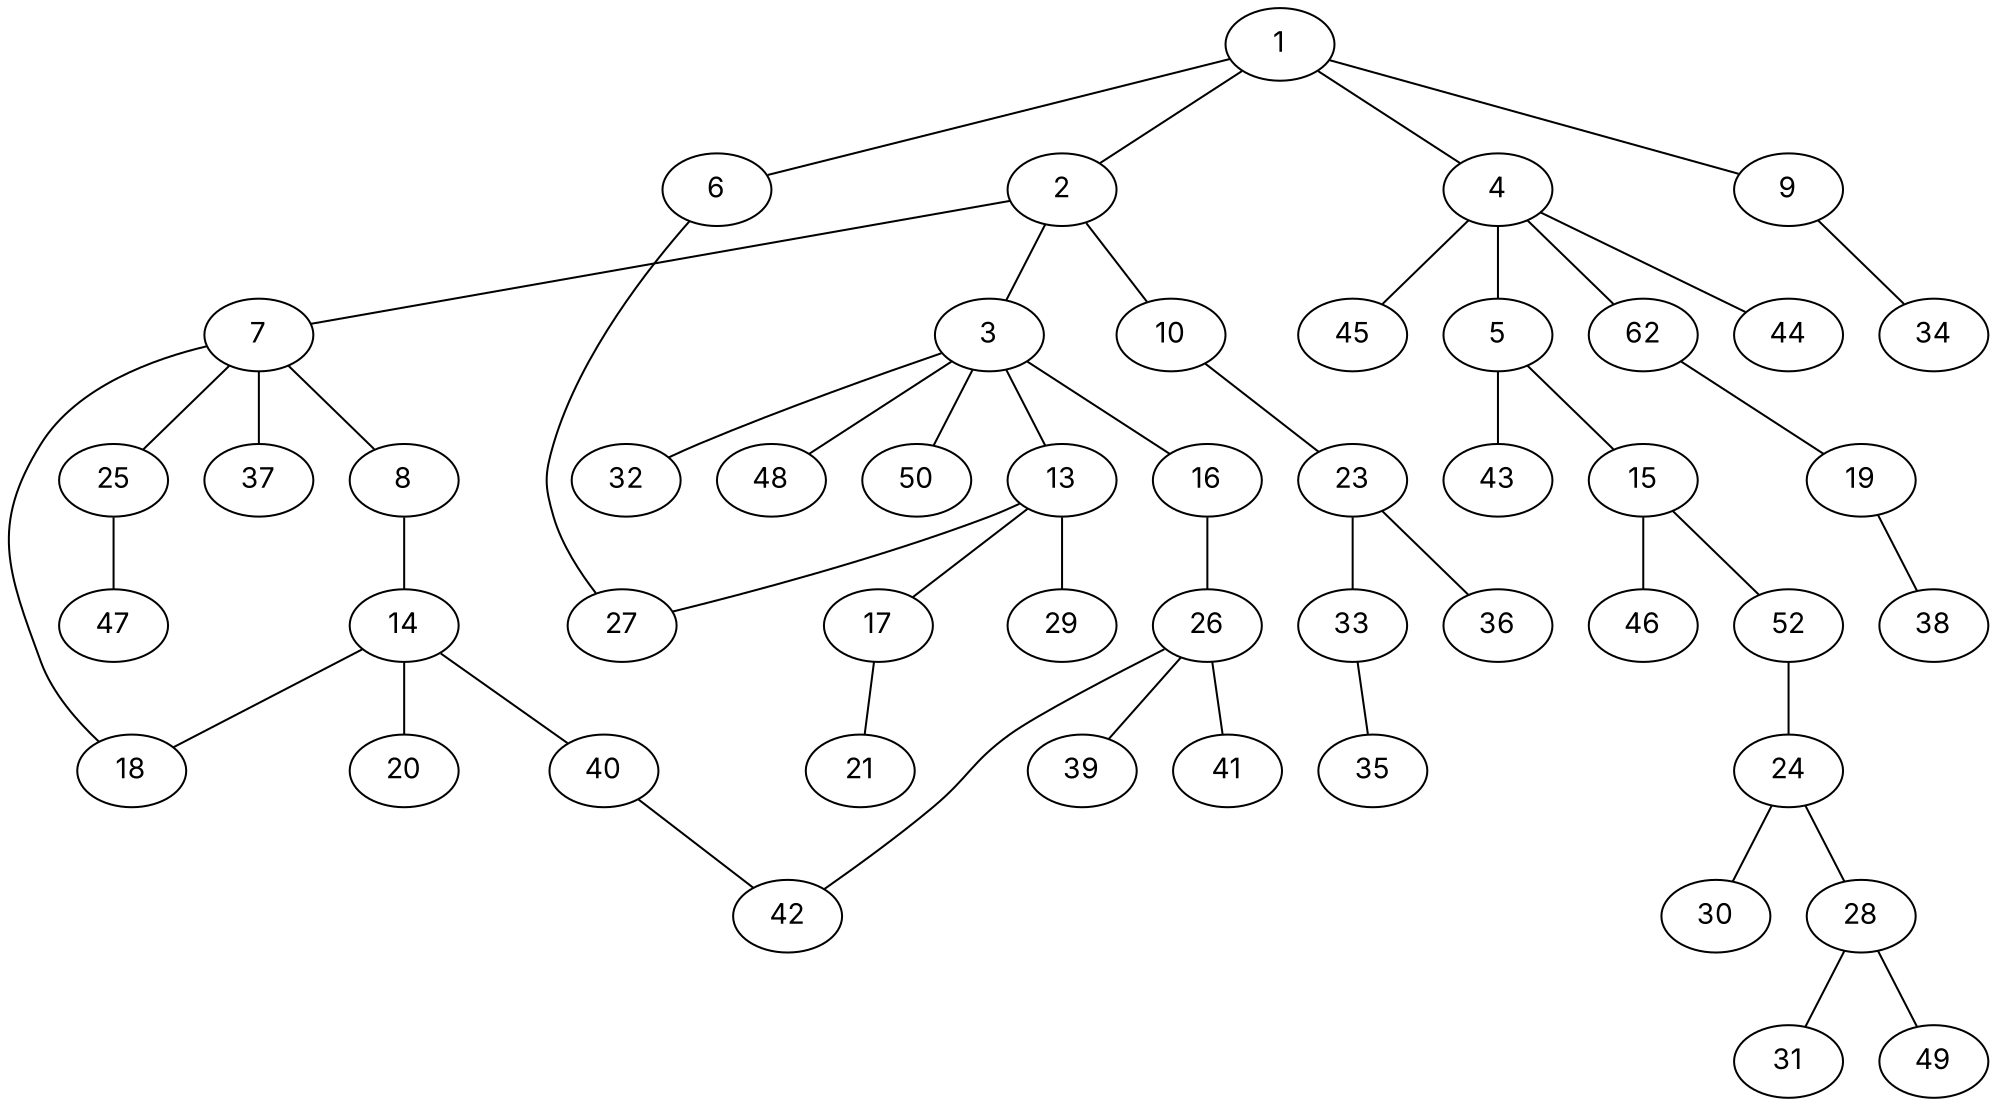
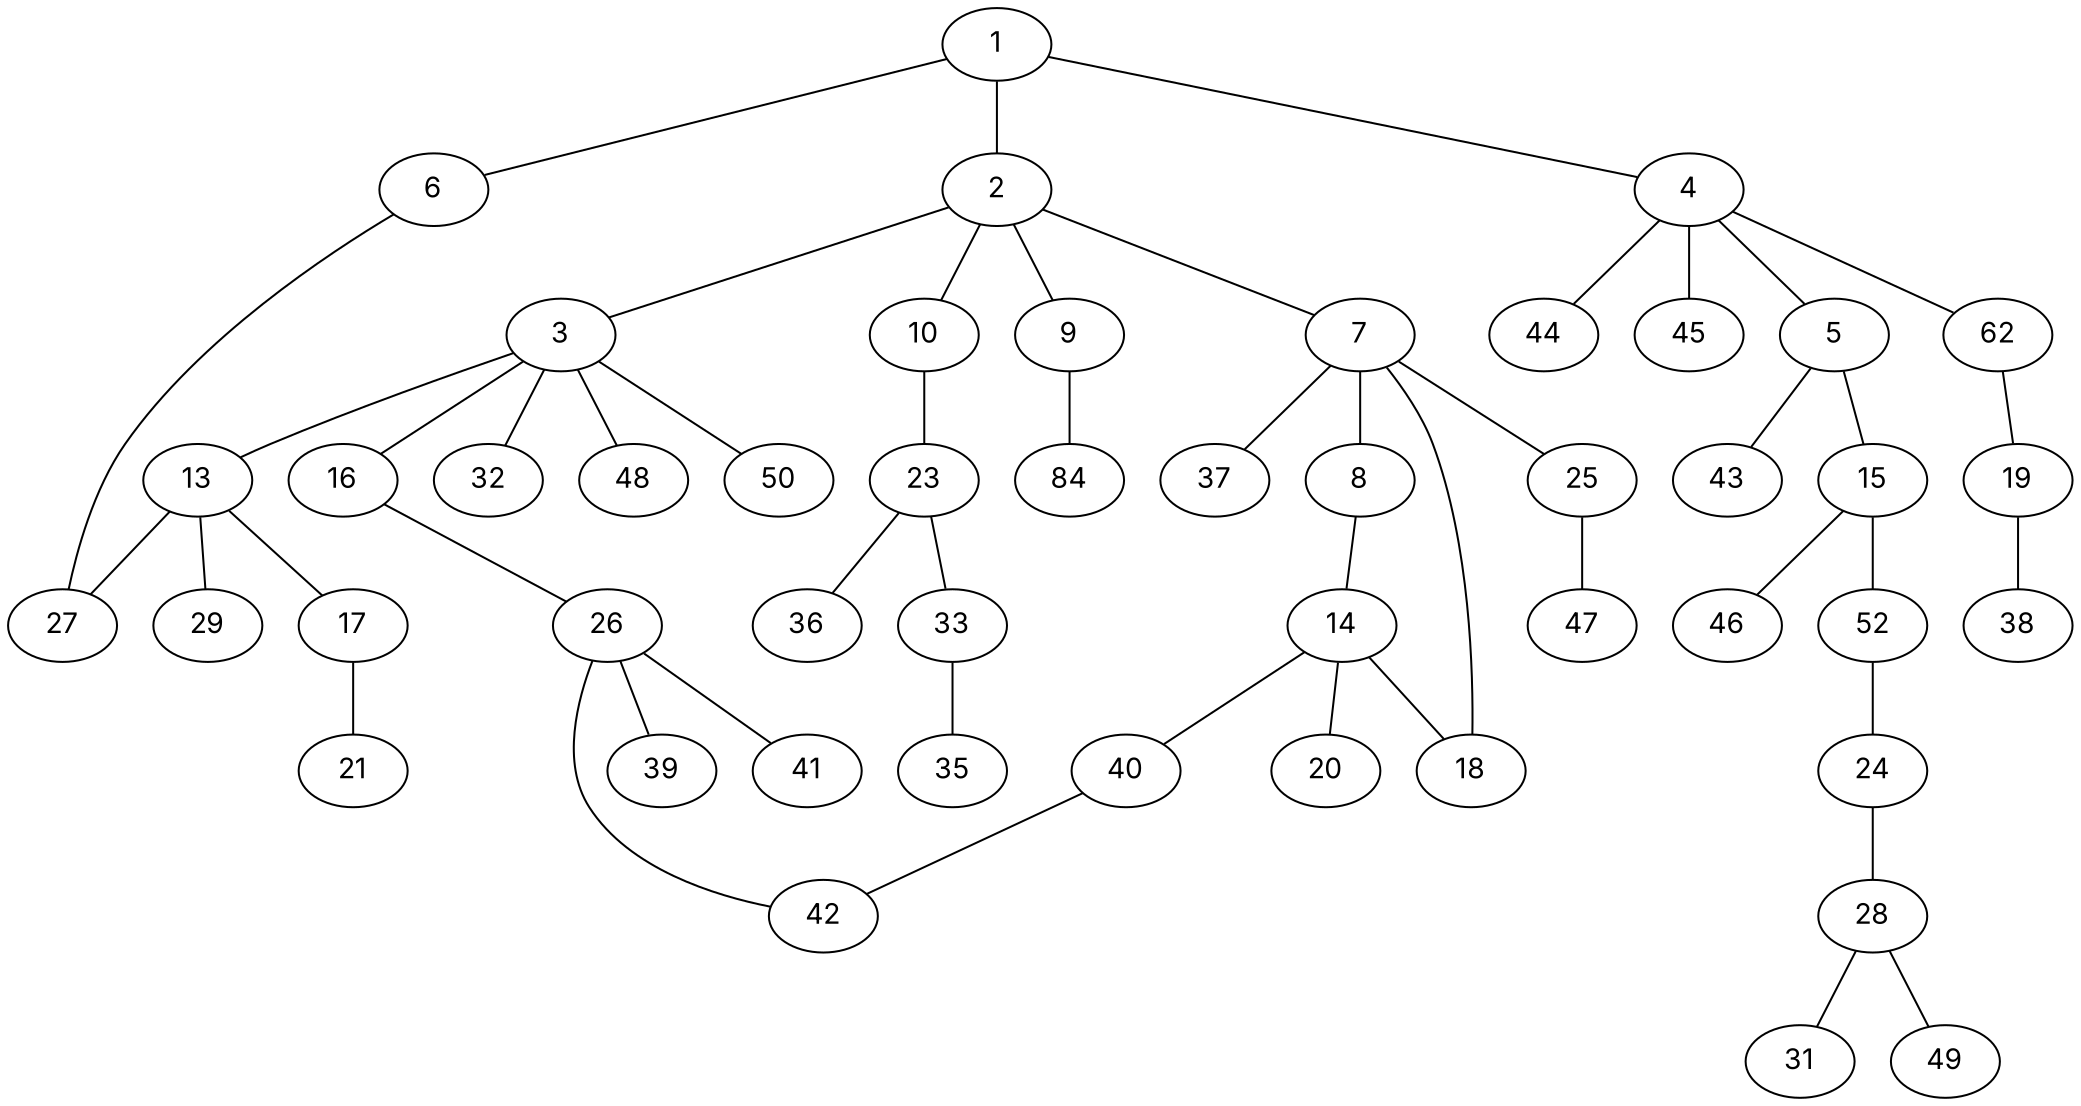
edge "1" -- "9": now "2" -- "9"
node "34": label "34" -> "84"
node "30": removed
